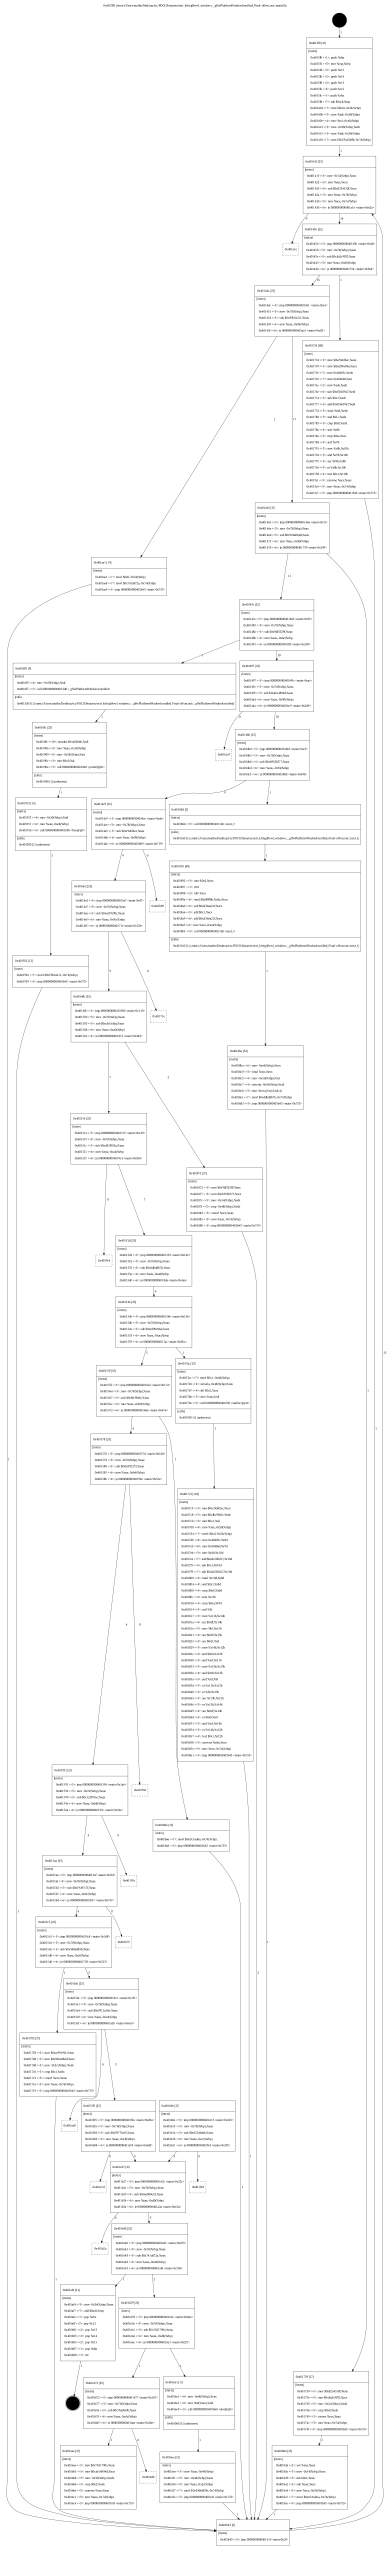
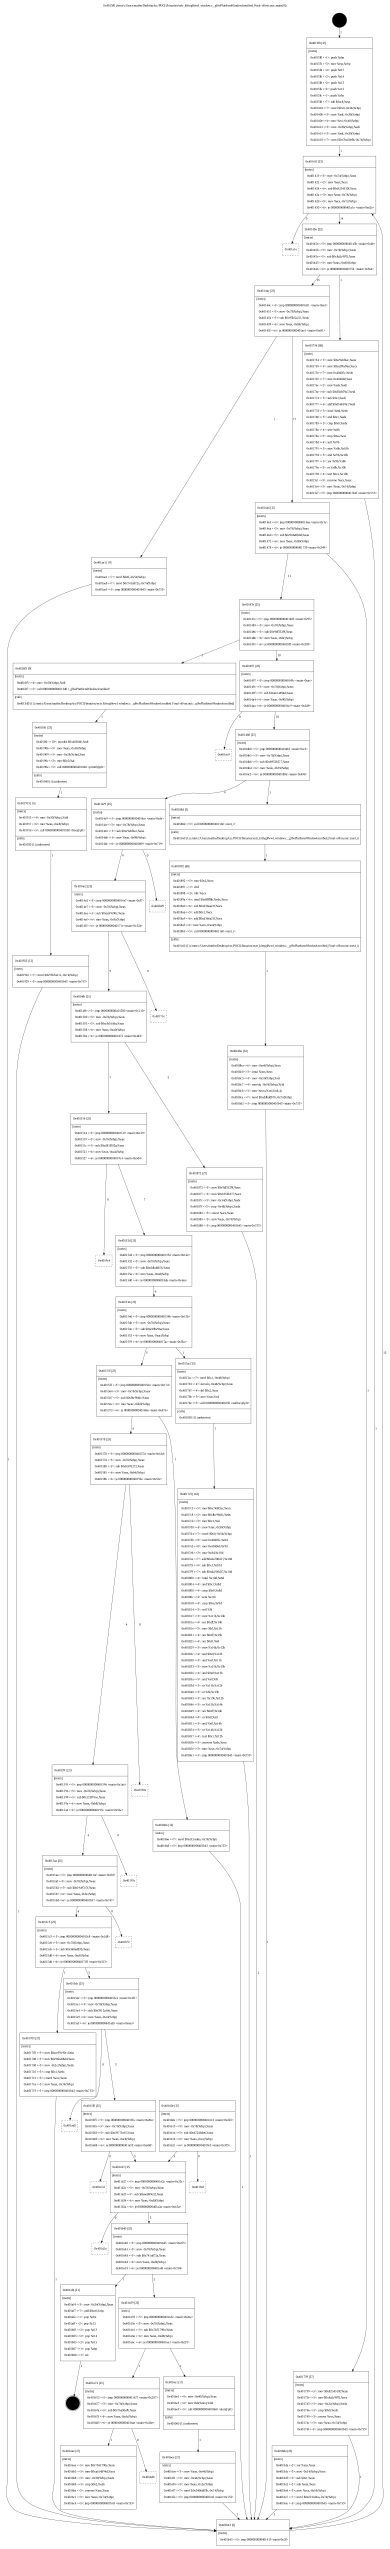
edge "0x401739 [27]" -> "0x4018da [25]": now "0x401739 [27]" -> "0x401b43 [5]"
